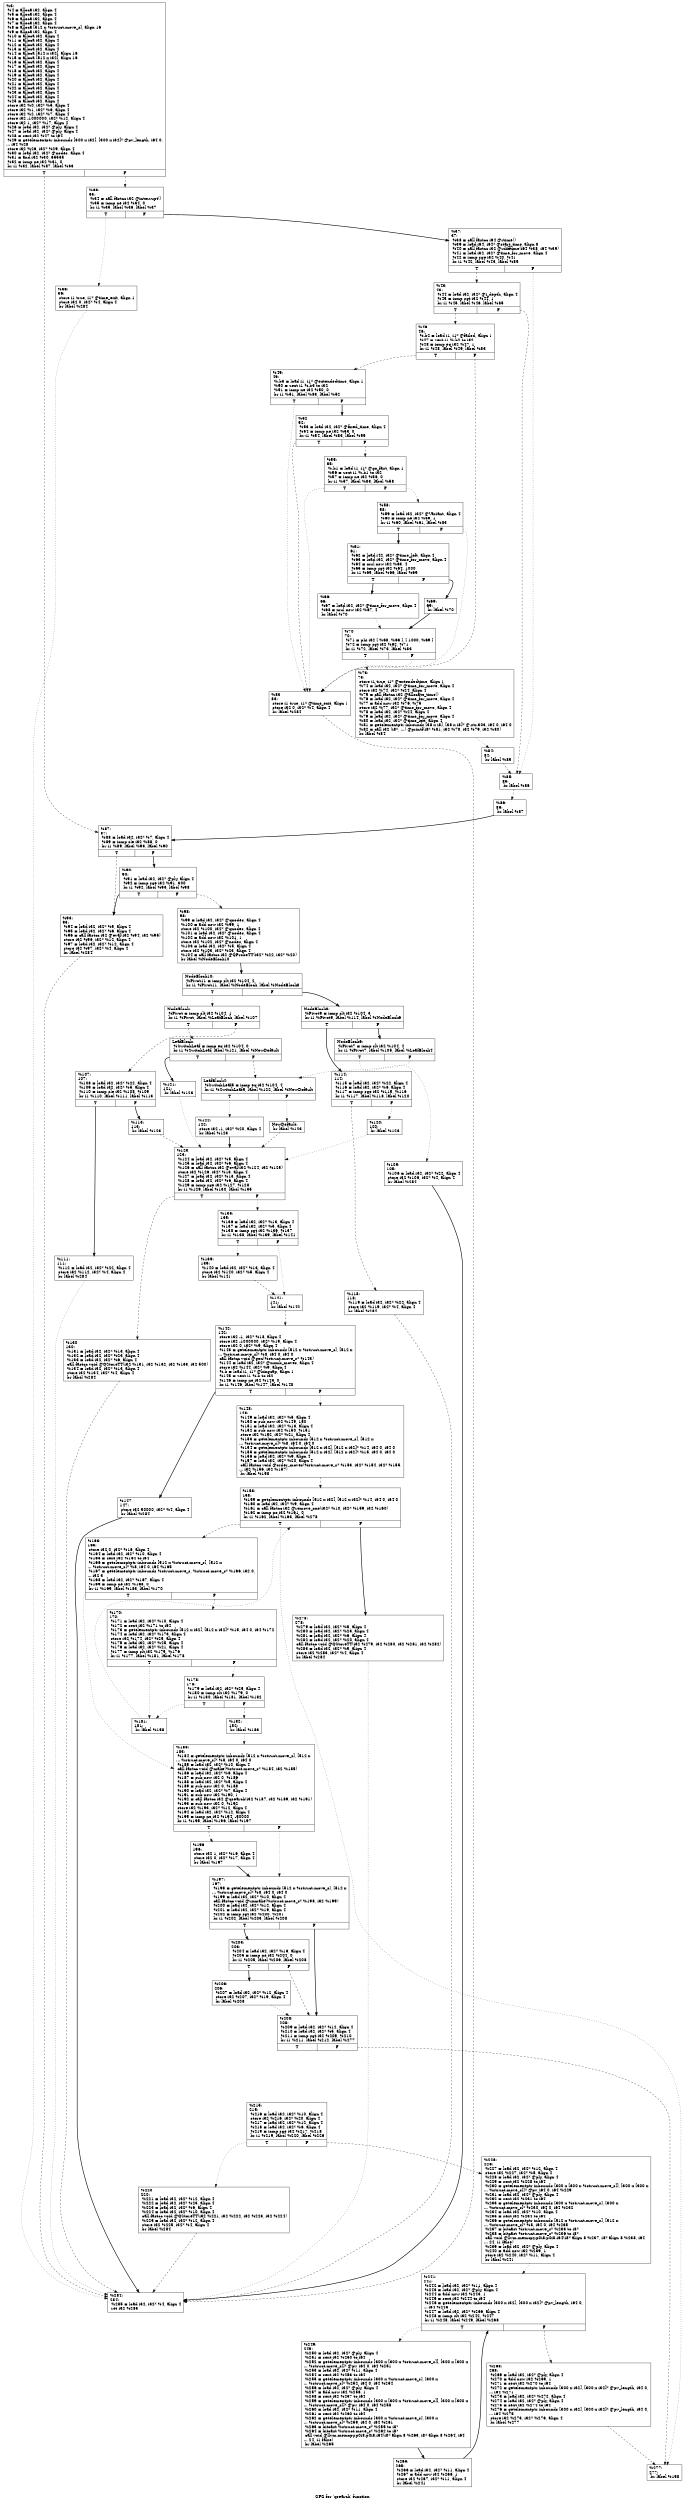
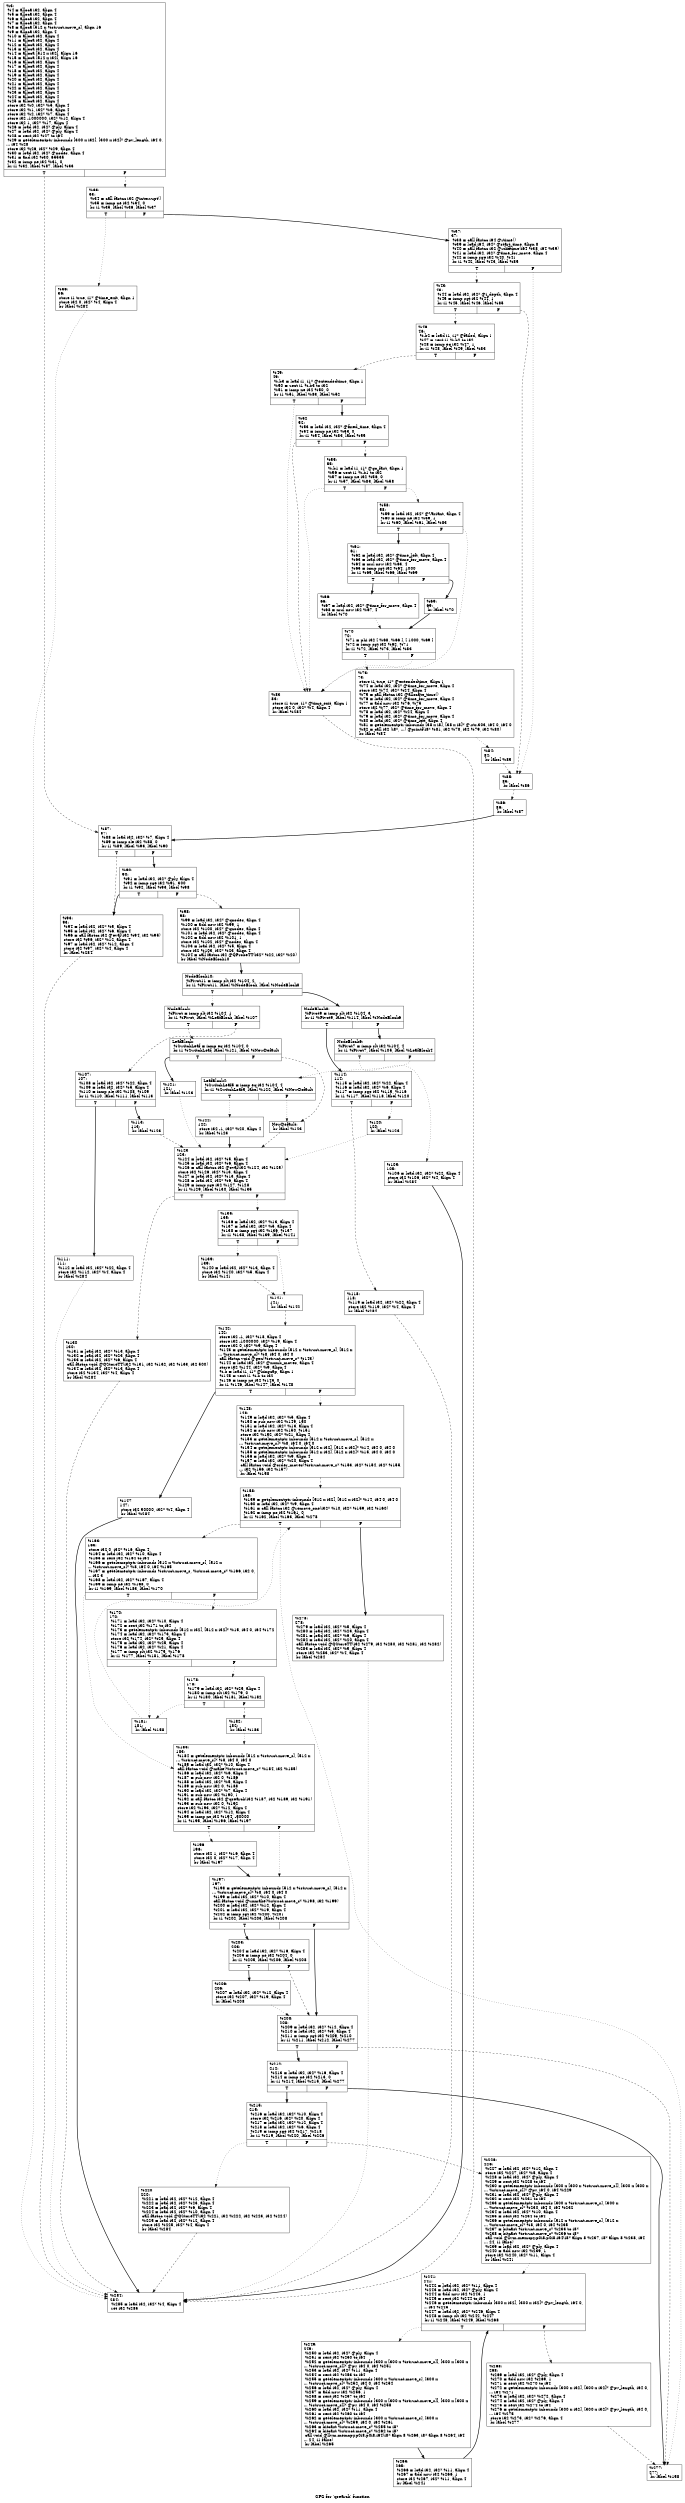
node "%61:": text "%62 = load i42, i32* @time_left, align 4" -> "%62 = load i32, i32* @time_left, align 4"
edge "%46:" -> "%83:": removed
edge "LeafBlock:" -> "LeafBlock4:": now "LeafBlock:" -> "NewDefault:"
node "%212:": added
node "%241:": text "%247 = load i32, i32* %266, align 4" -> "%247 = load i32, i32* %246, align 4"
